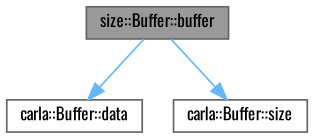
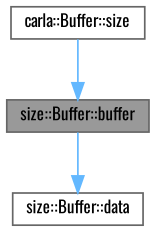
edge "size::Buffer::buffer" -> "carla::Buffer::size": reversed
node "carla::Buffer::data": label "carla::Buffer::data" -> "size::Buffer::data"
